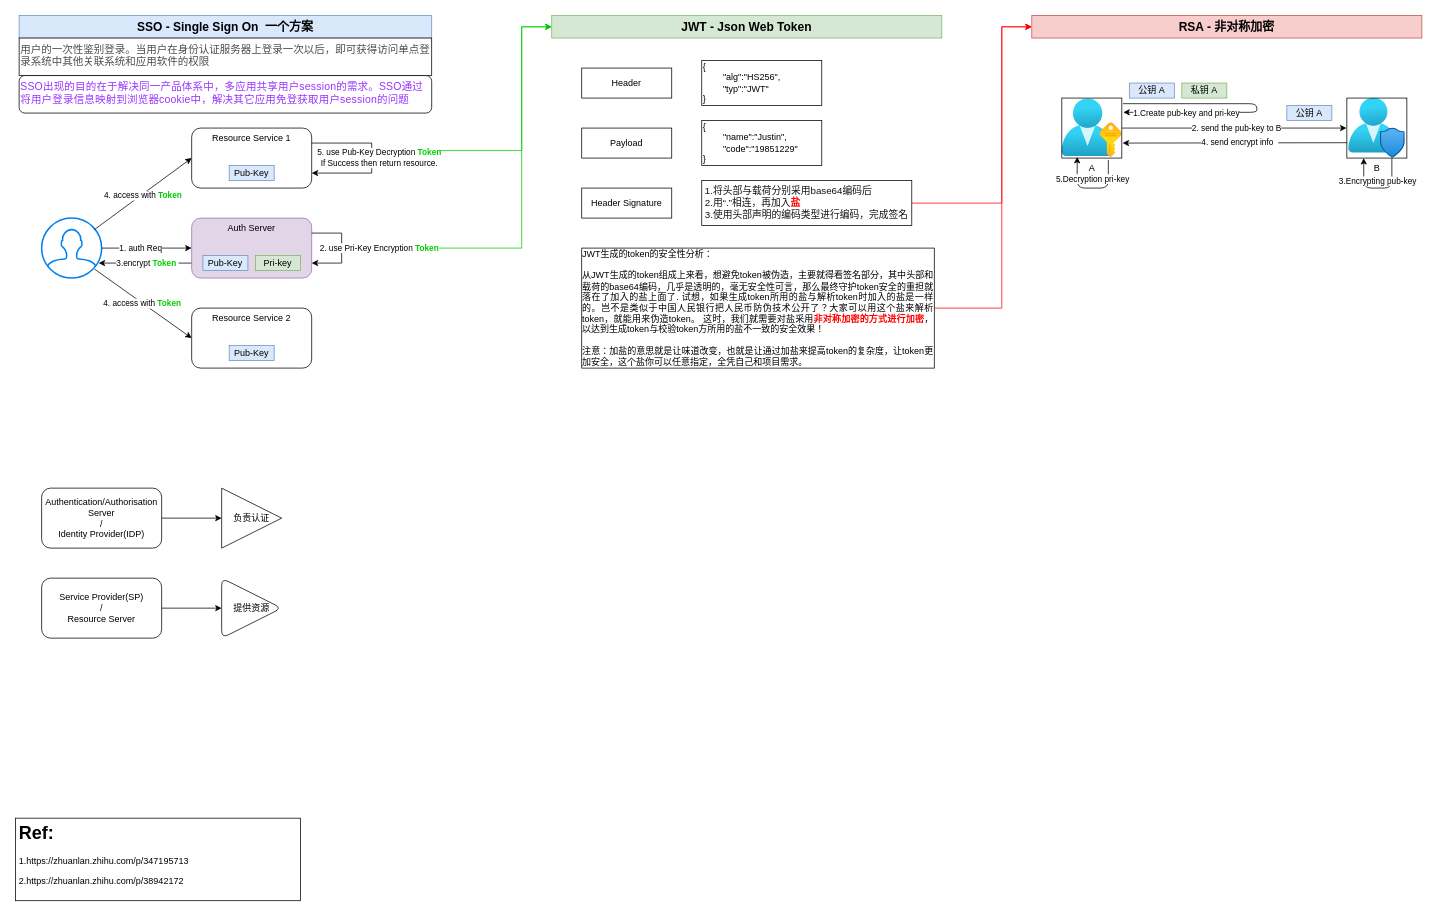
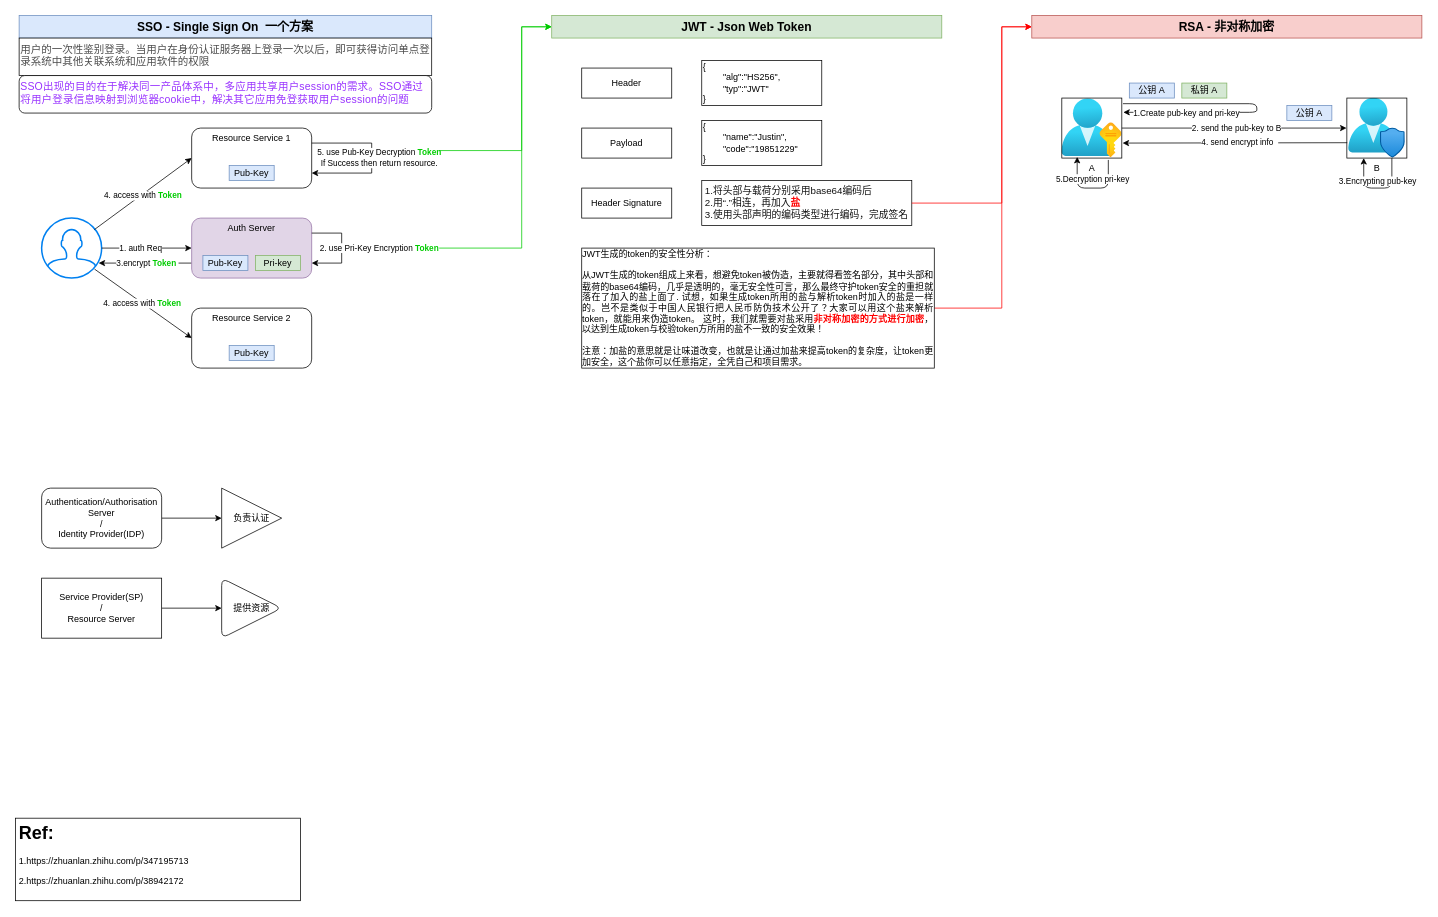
node "Service Provider(SP) / Resource Server": shape rounded rectangle -> rectangle
